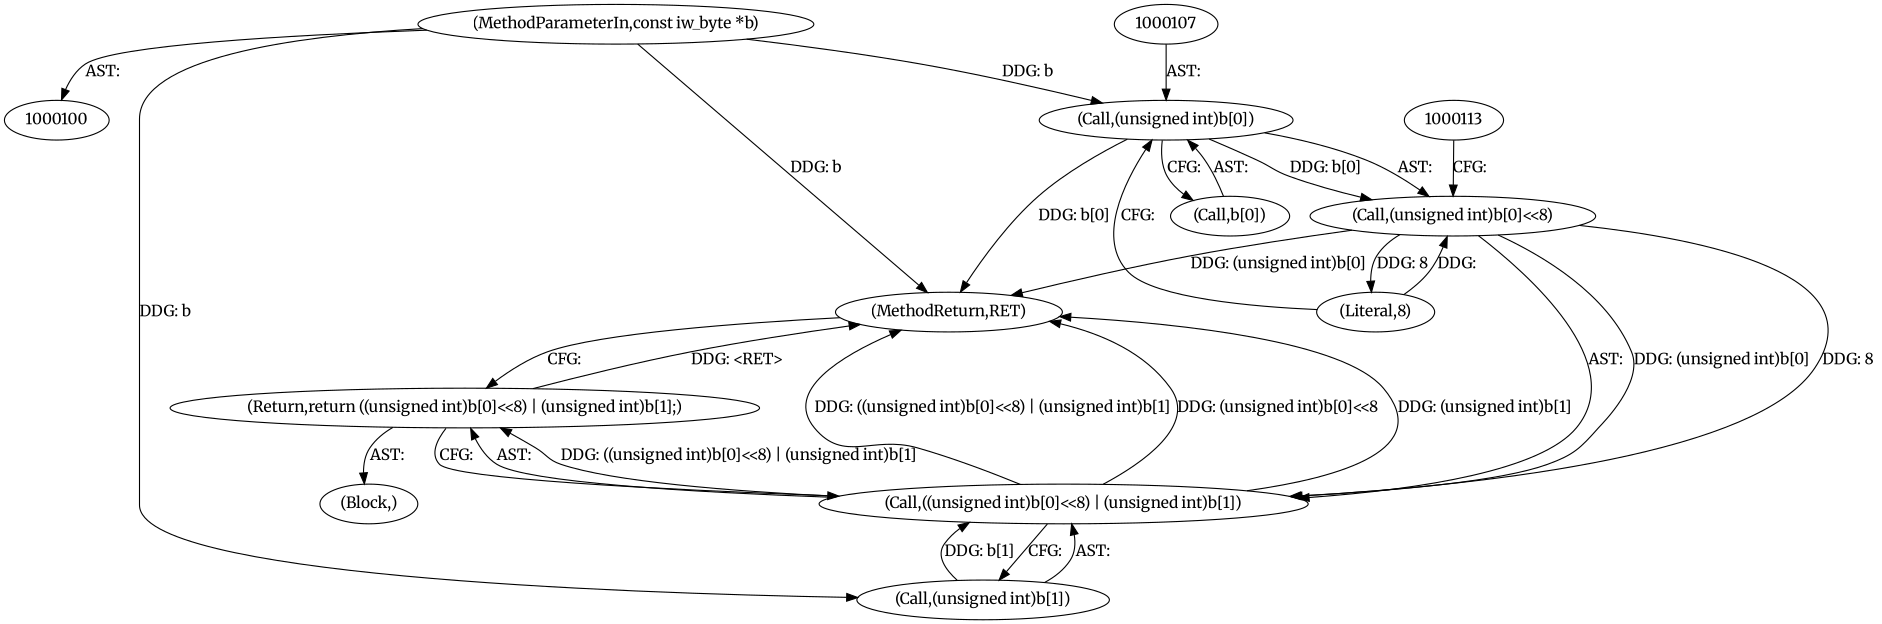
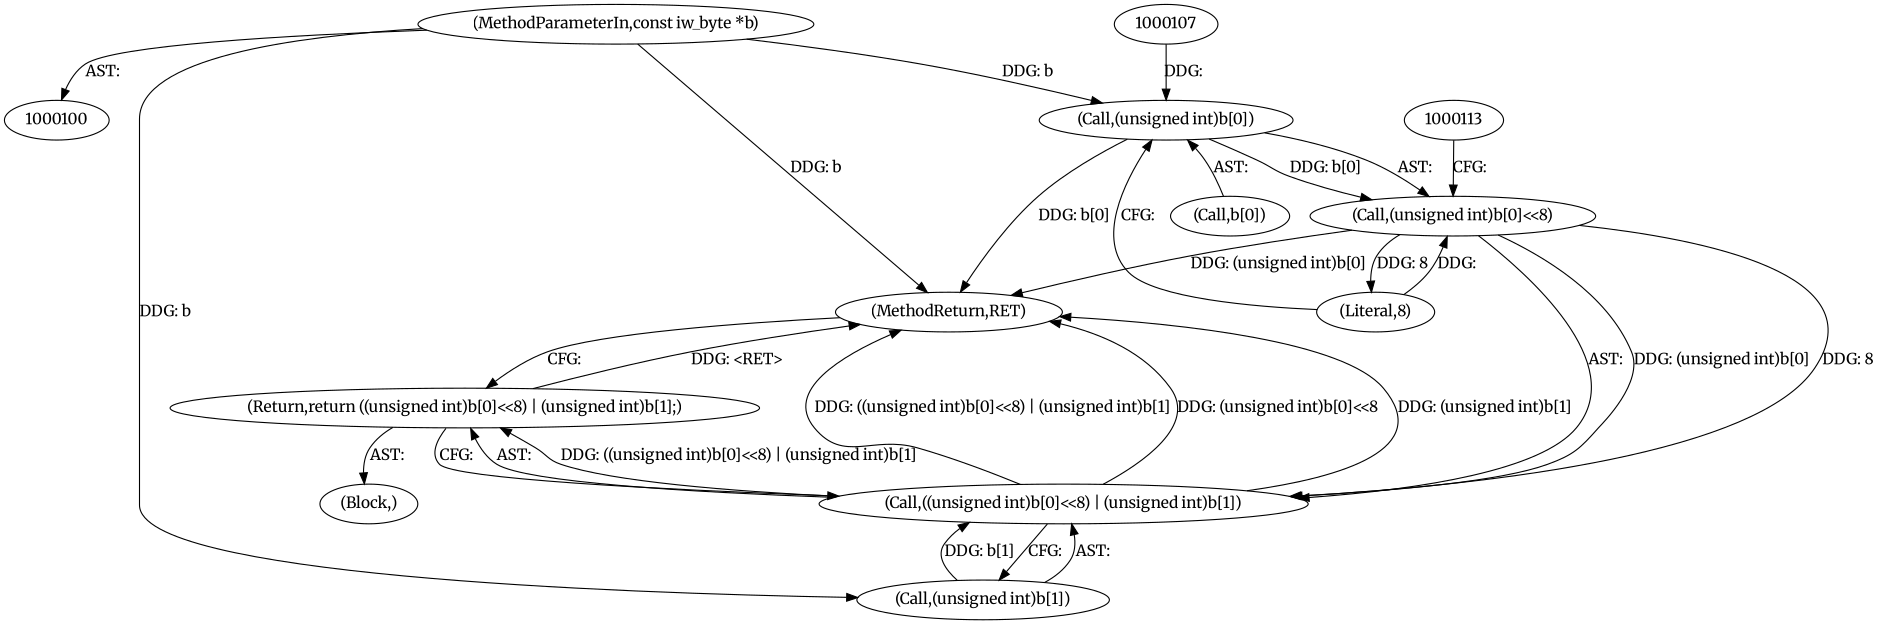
edge "1000107" -> "(Call,(unsigned int)b[0])": label "AST: " -> "DDG: "
edge "(Call,(unsigned int)b[0])" -> "(Call,b[0])": removed, label "CFG:"
